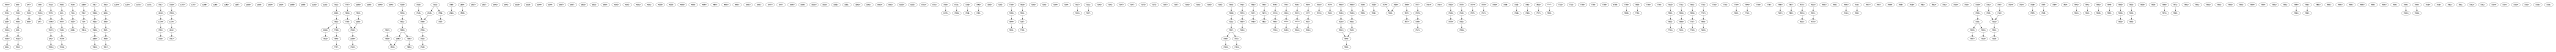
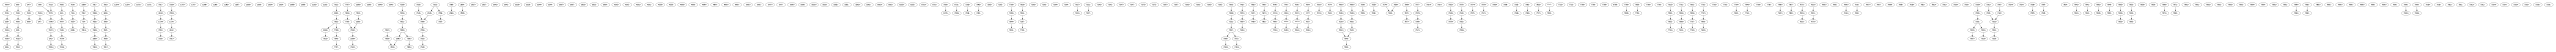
node "7834+": removed
edge "806-" -> "7843+": now "806-" -> "7879-"
